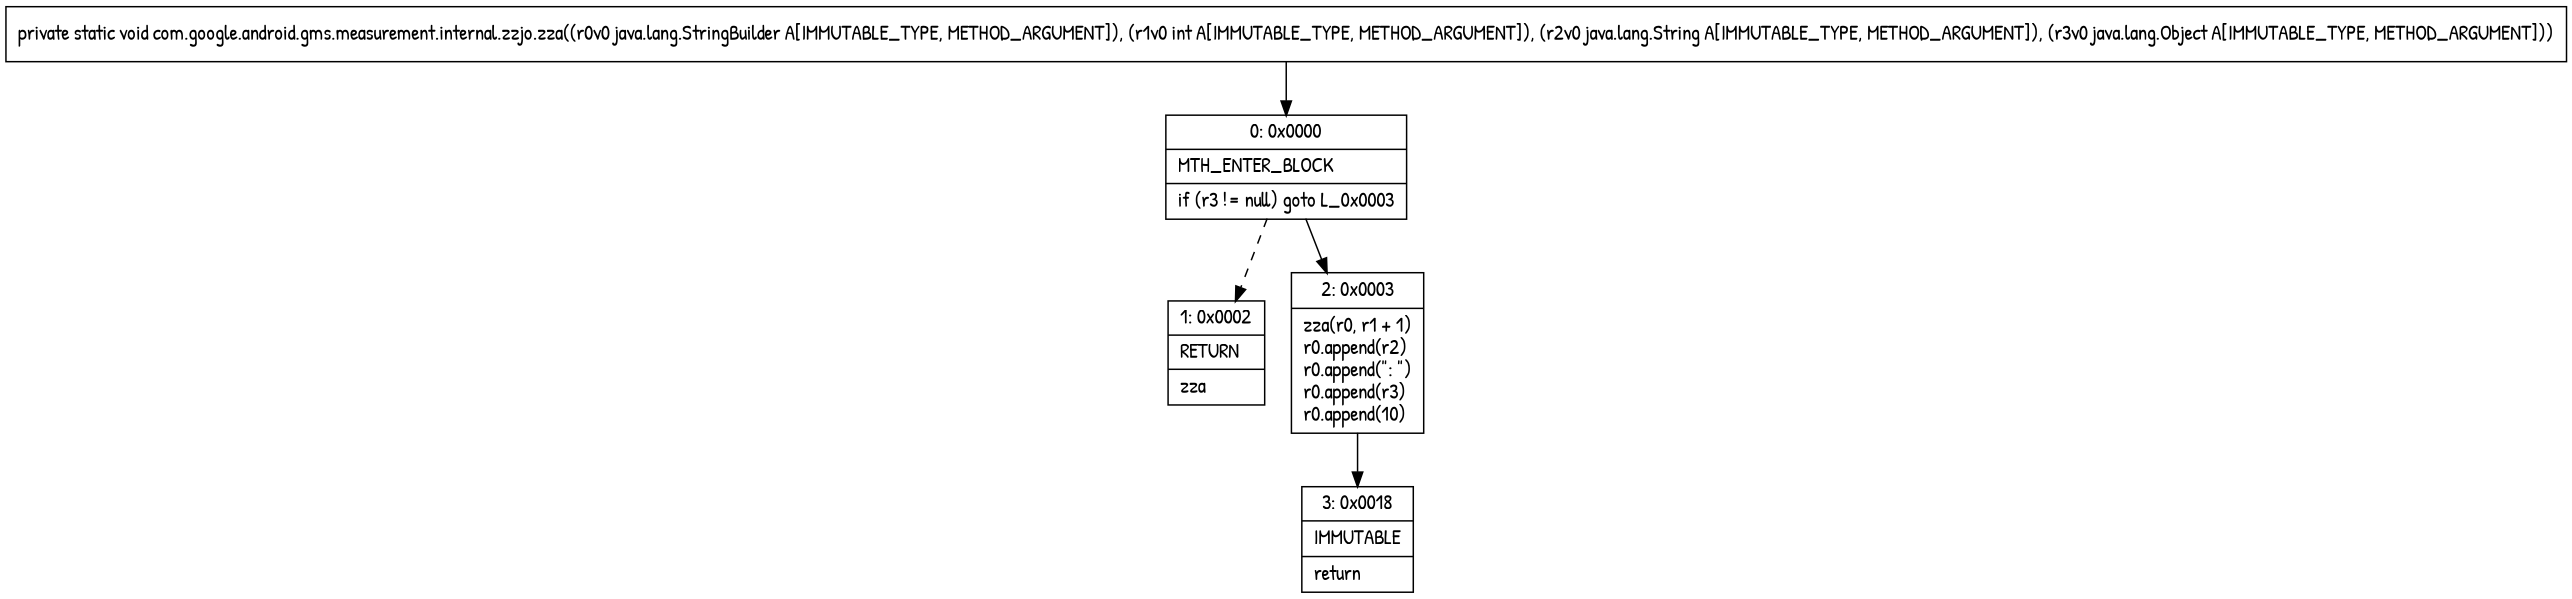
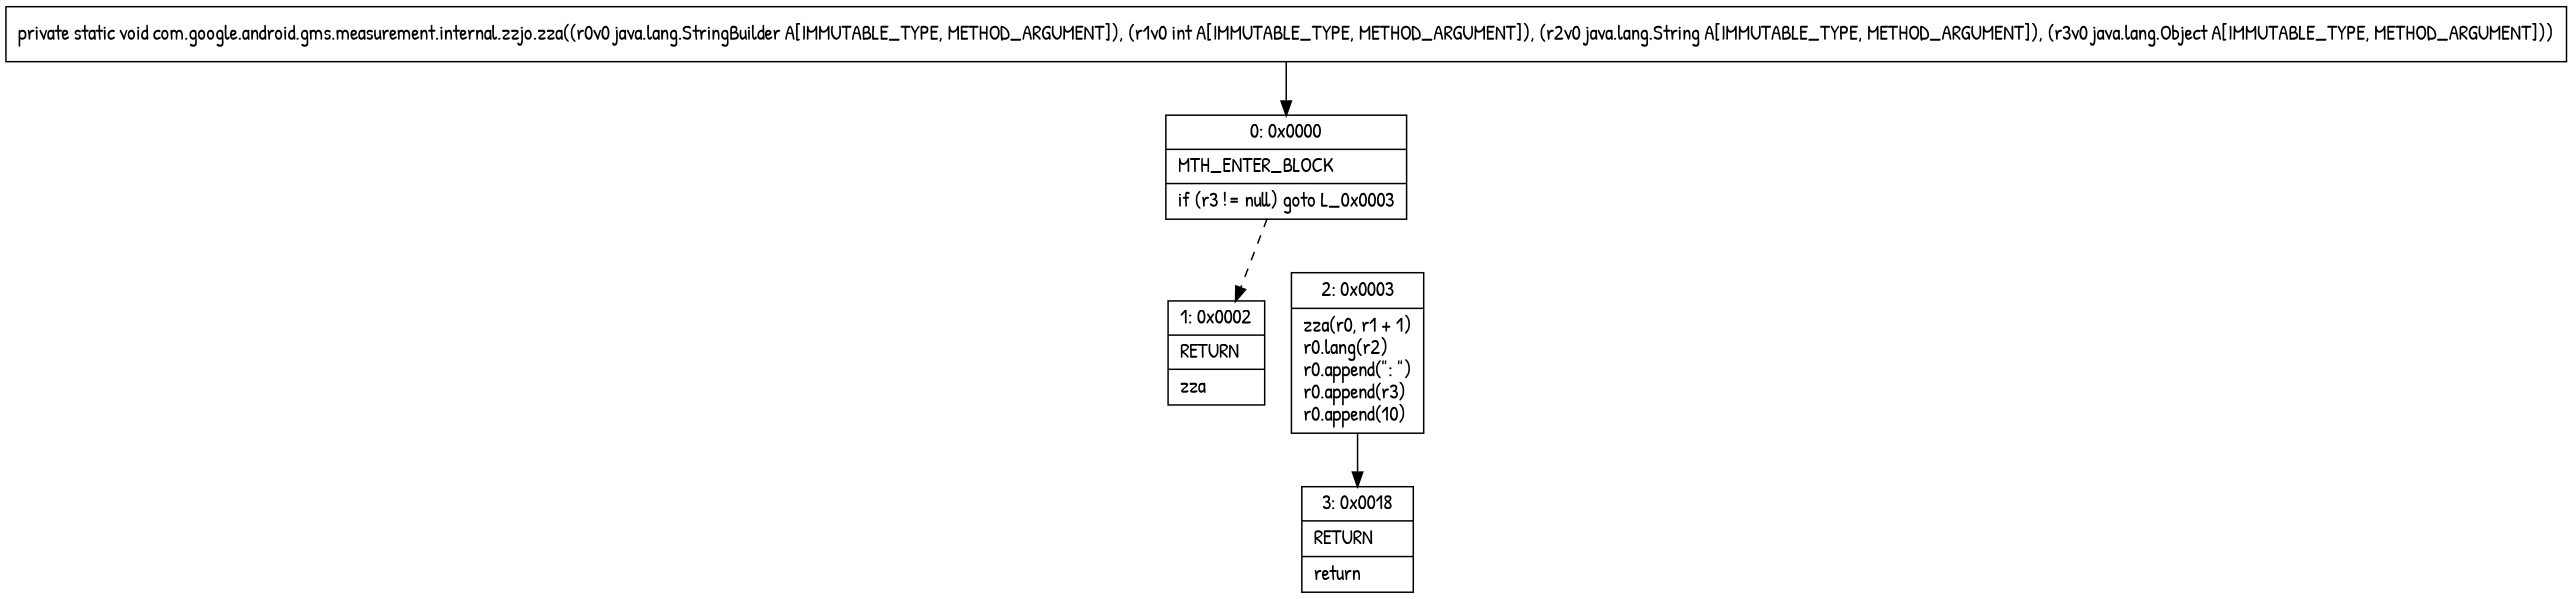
edge "0: 0x0000" -> "2: 0x0003": removed
node "2: 0x0003": text "r0.append(r2)" -> "r0.lang(r2)"
node "3: 0x0018": text "IMMUTABLE" -> "RETURN"
